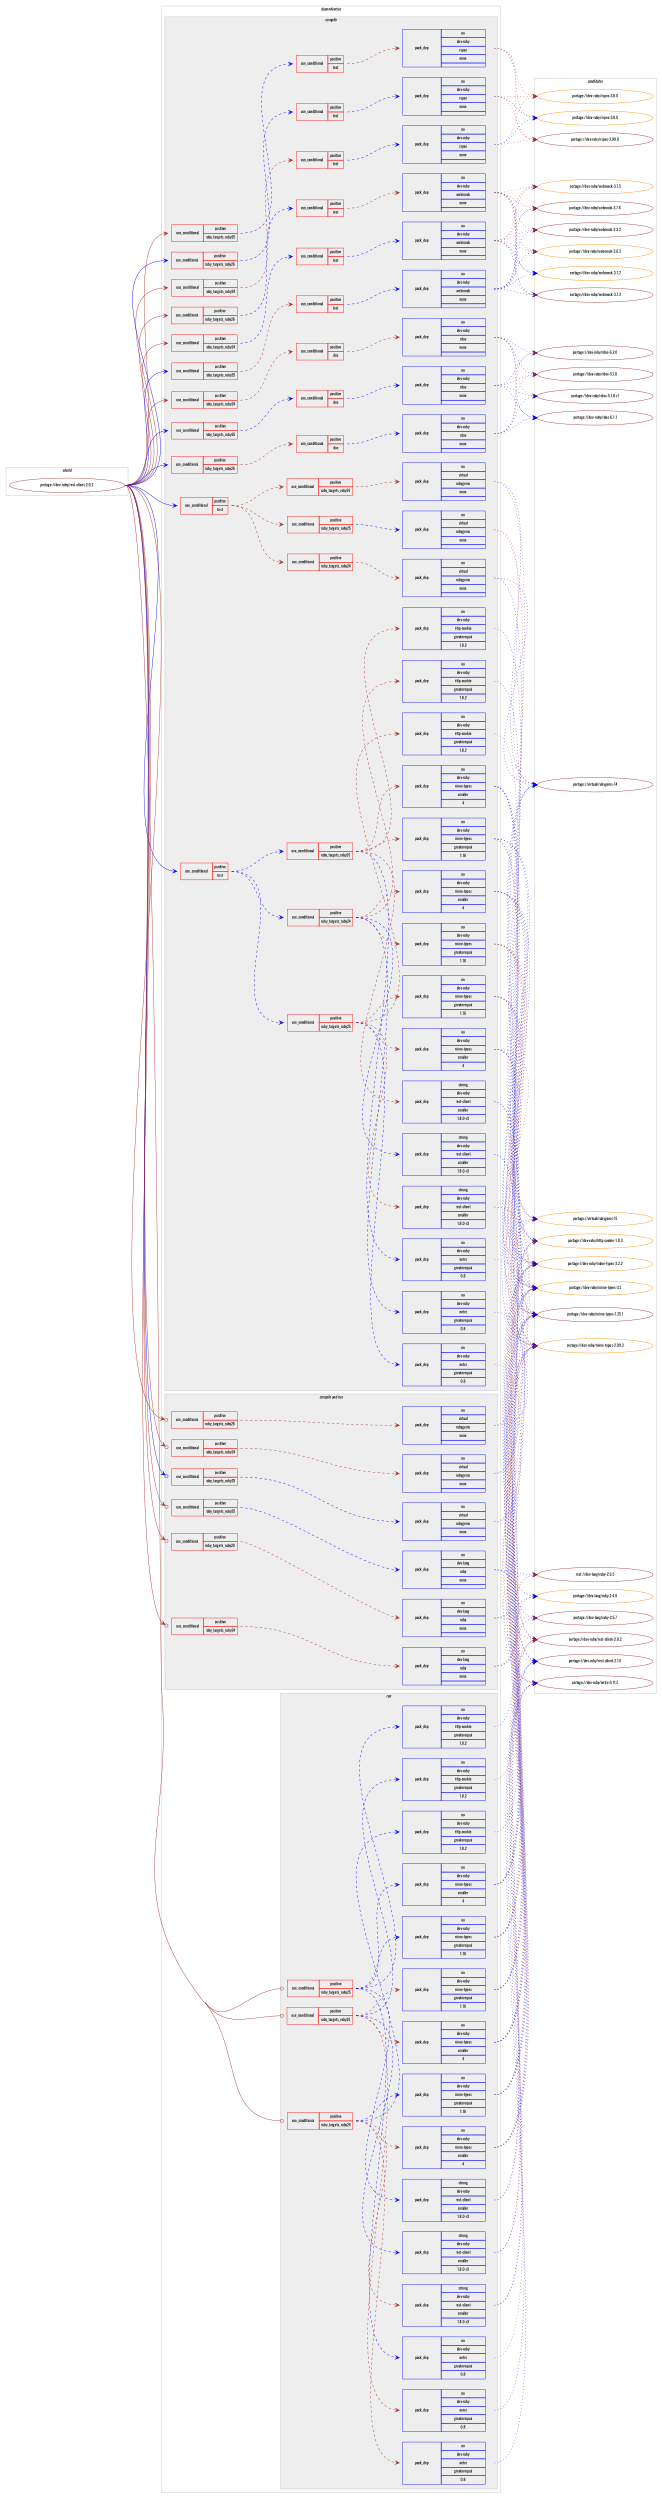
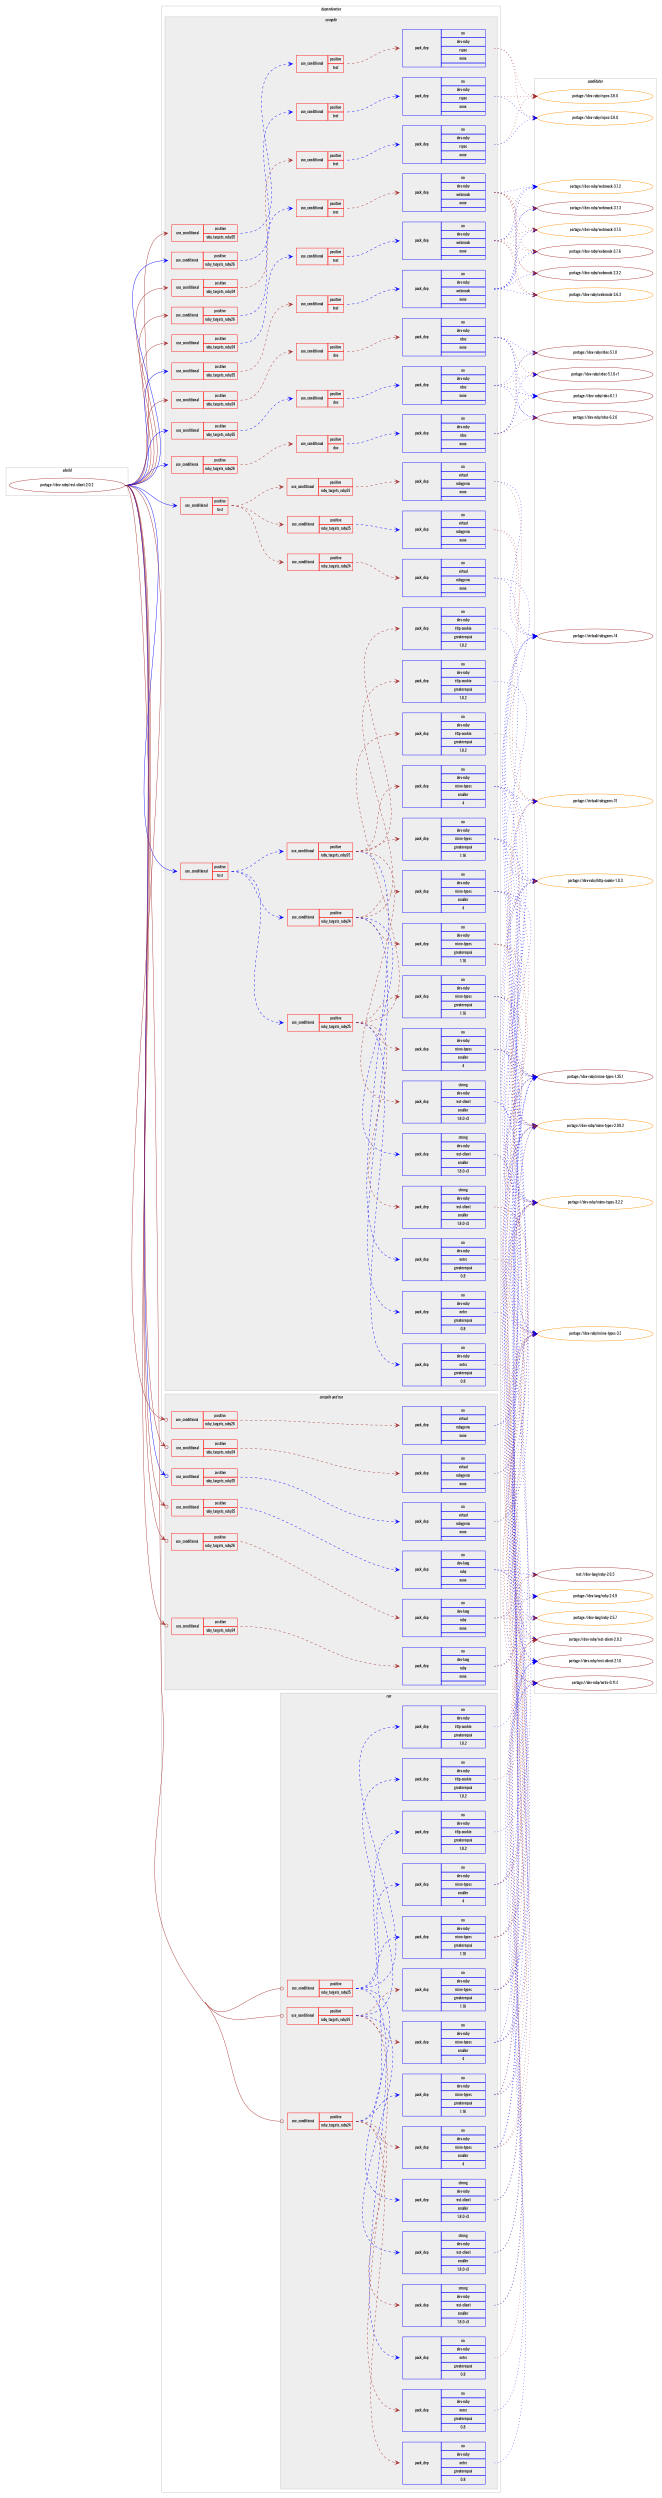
node "portage://dev-ruby/rspec-2.99.0": removed
node "portage://dev-lang/ruby-2.5.7": color brown -> darkorange
